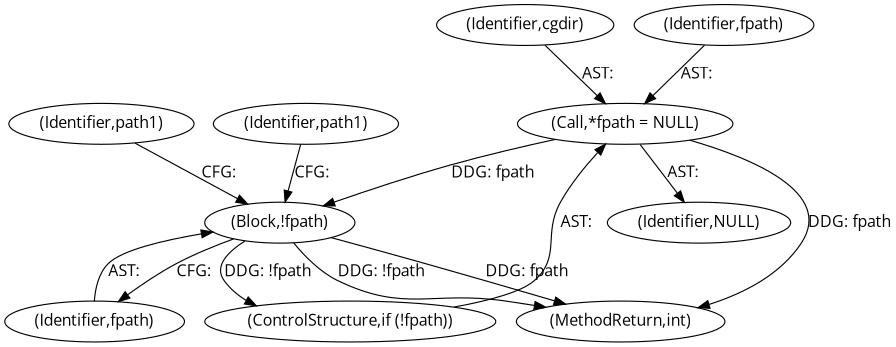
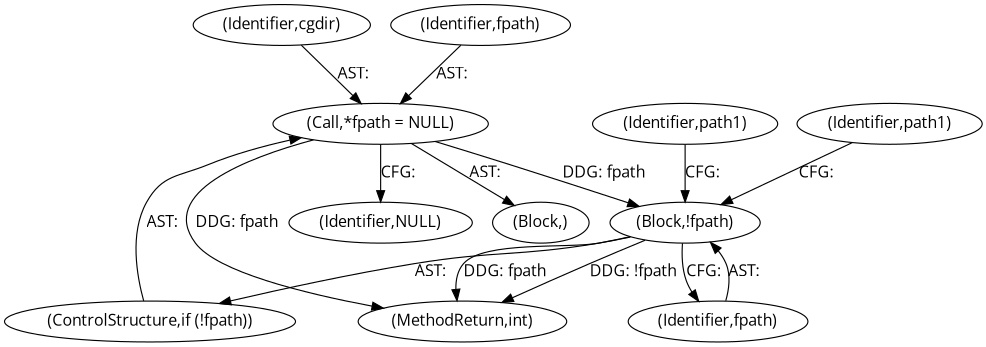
edge "(Call,*fpath = NULL)" -> "(Identifier,NULL)": label "AST: " -> "CFG: "
node "(Block,)": added
edge "(Block,!fpath)" -> "(ControlStructure,if (!fpath))": label "DDG: !fpath" -> "AST: "
